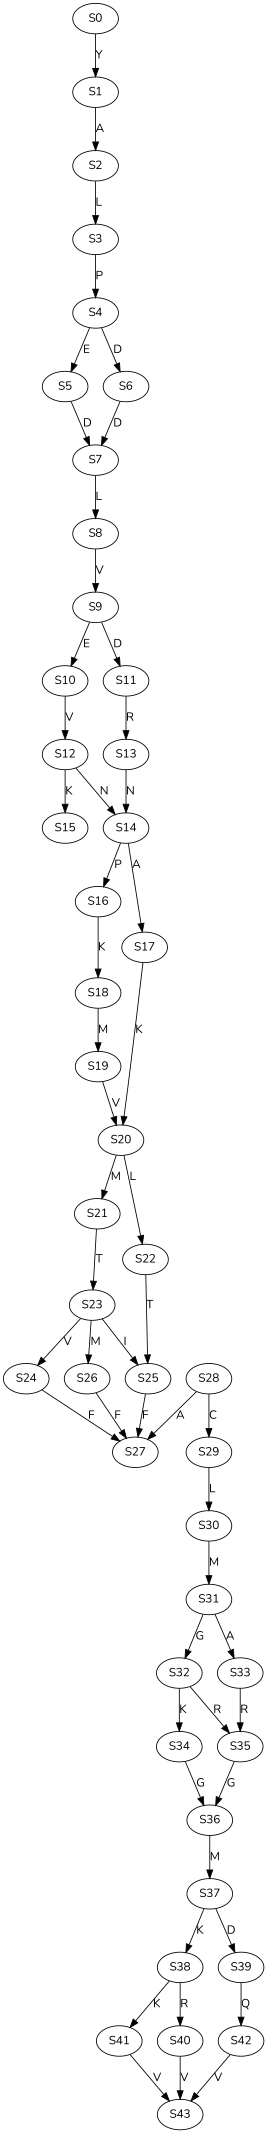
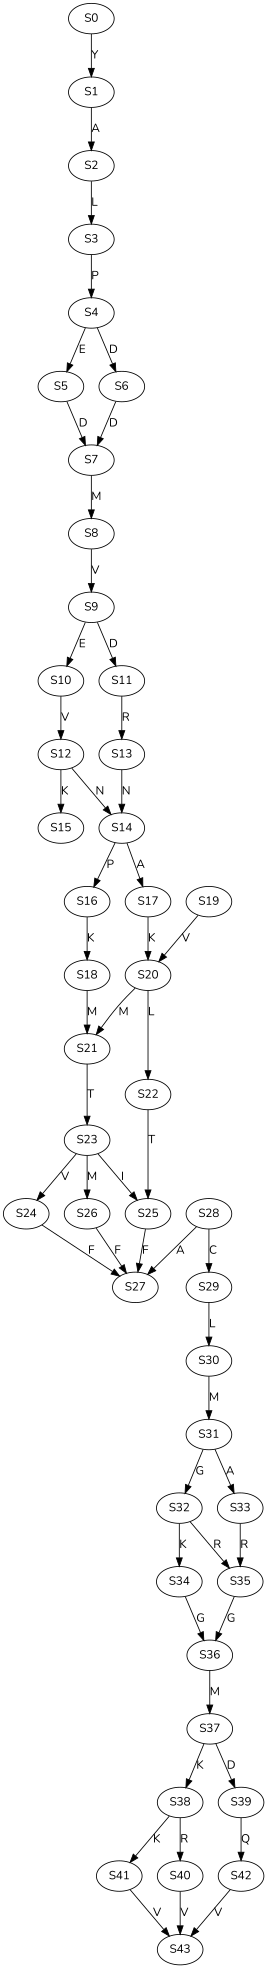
edge "S7" -> "S8": label "L" -> "M"
edge "S18" -> "S19": now "S18" -> "S21"
